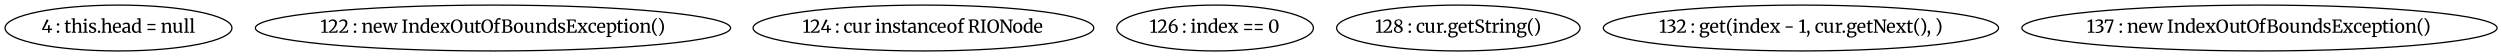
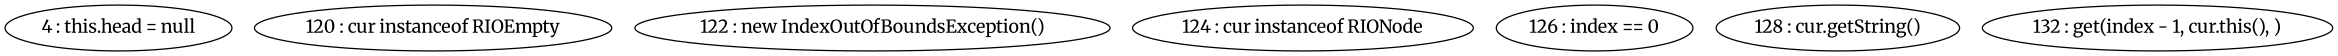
node "120 : cur instanceof RIOEmpty": added
node "132 : get(index - 1, cur.getNext(), )": label "132 : get(index - 1, cur.getNext(), )" -> "132 : get(index - 1, cur.this(), )"
node "137 : new IndexOutOfBoundsException()": removed
